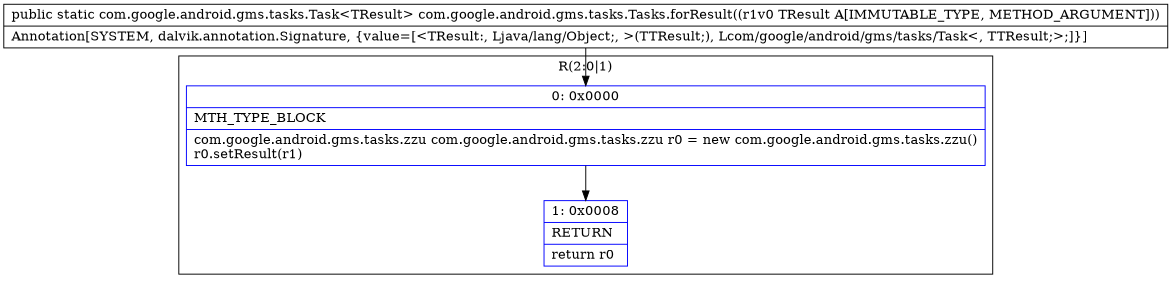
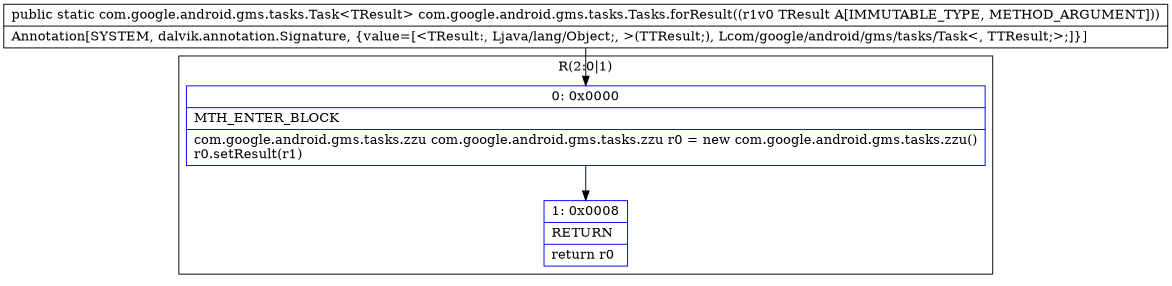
node "0: 0x0000": text "MTH_TYPE_BLOCK" -> "MTH_ENTER_BLOCK"
